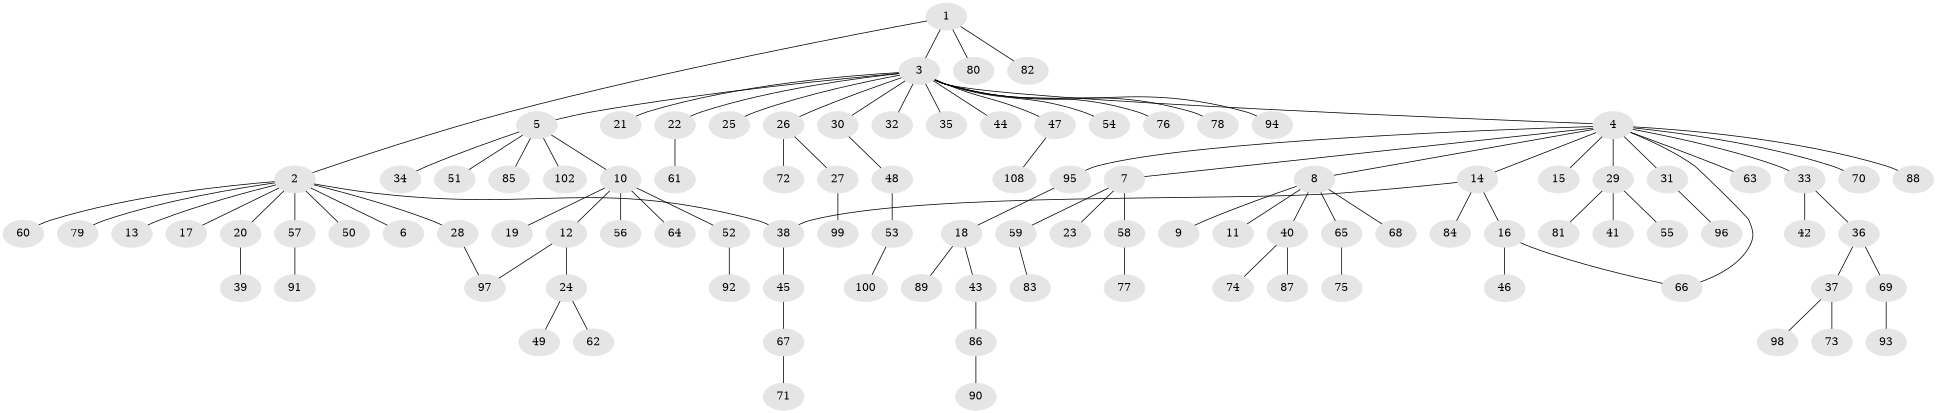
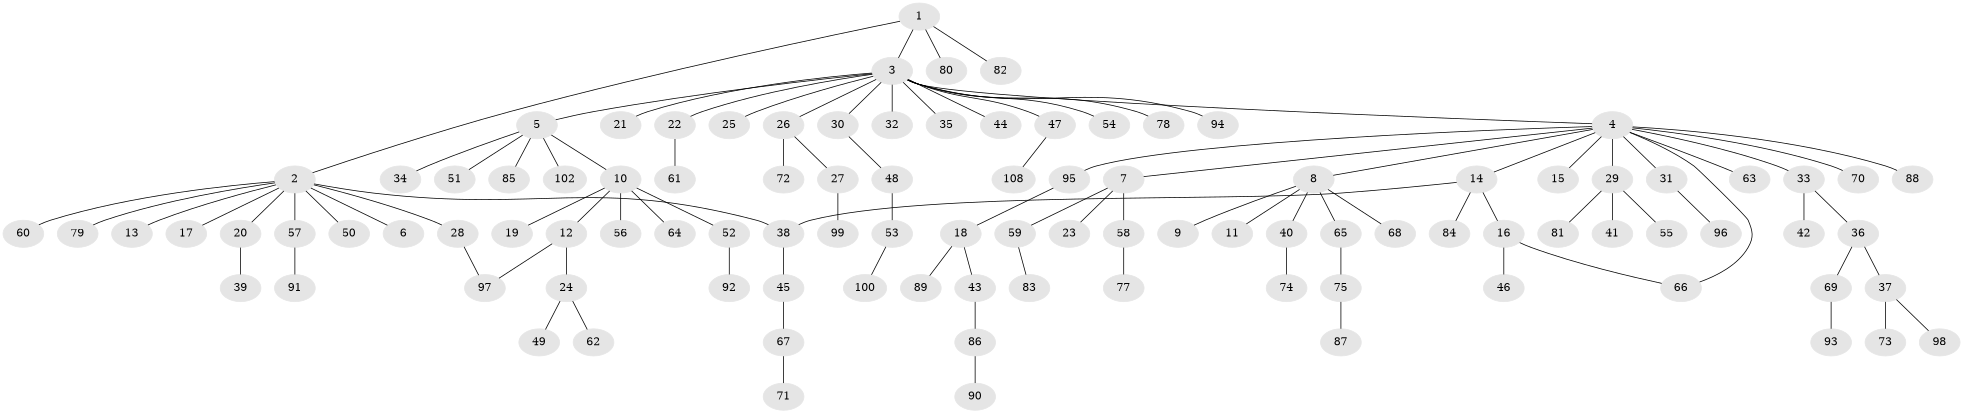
node "76": removed
edge "40" -- "87": now "75" -- "87"
